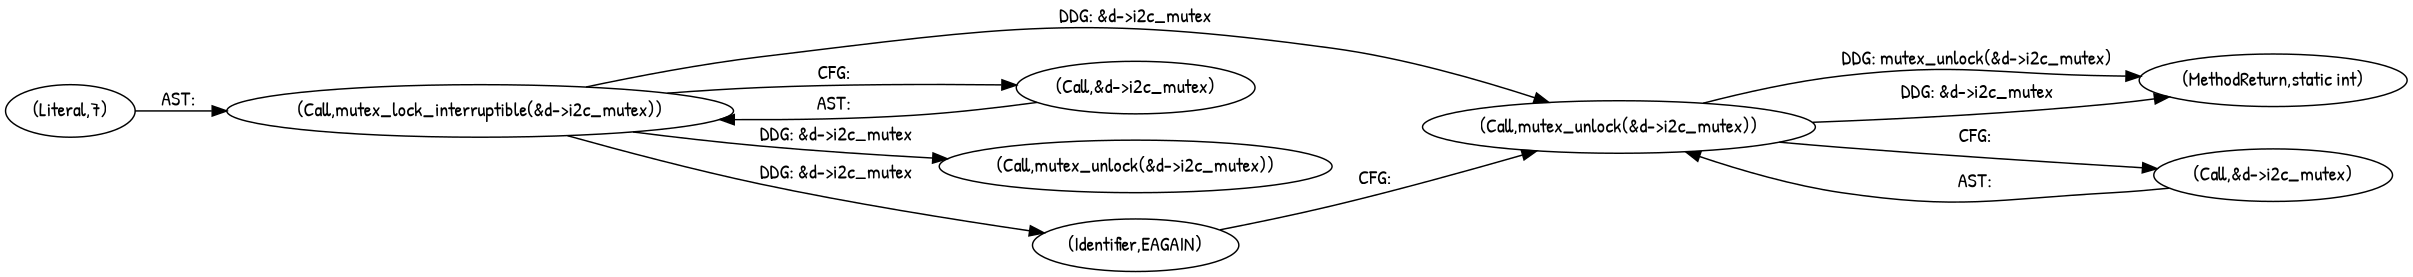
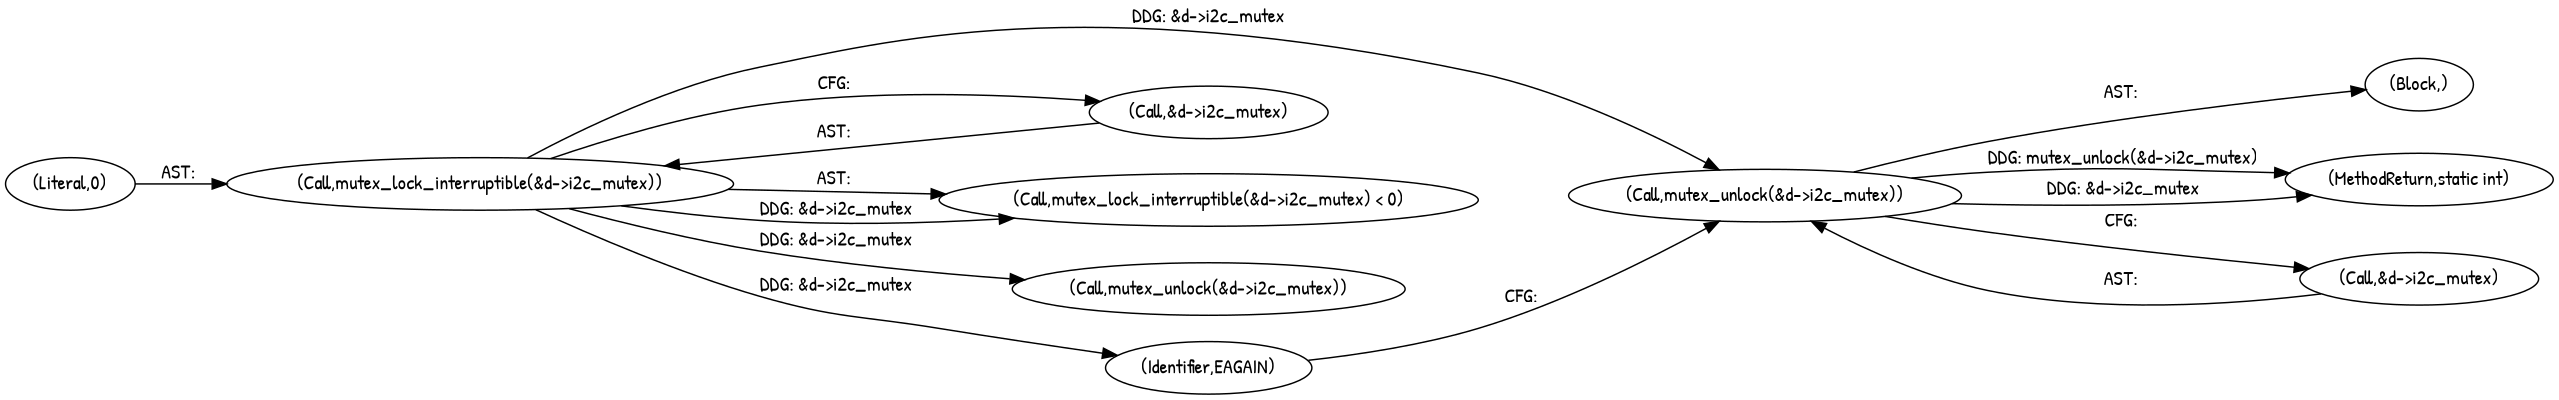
node "(Block,)": added
node "(Literal,7)": label "(Literal,7)" -> "(Literal,0)"
node "(Call,mutex_lock_interruptible(&d->i2c_mutex) < 0)": added
